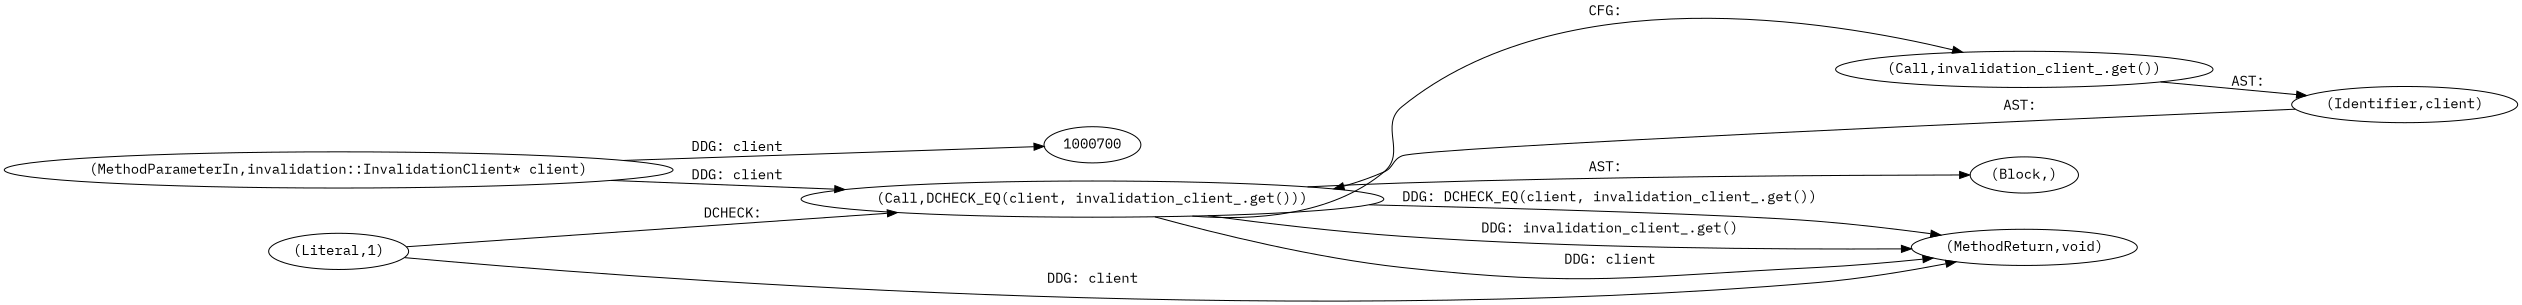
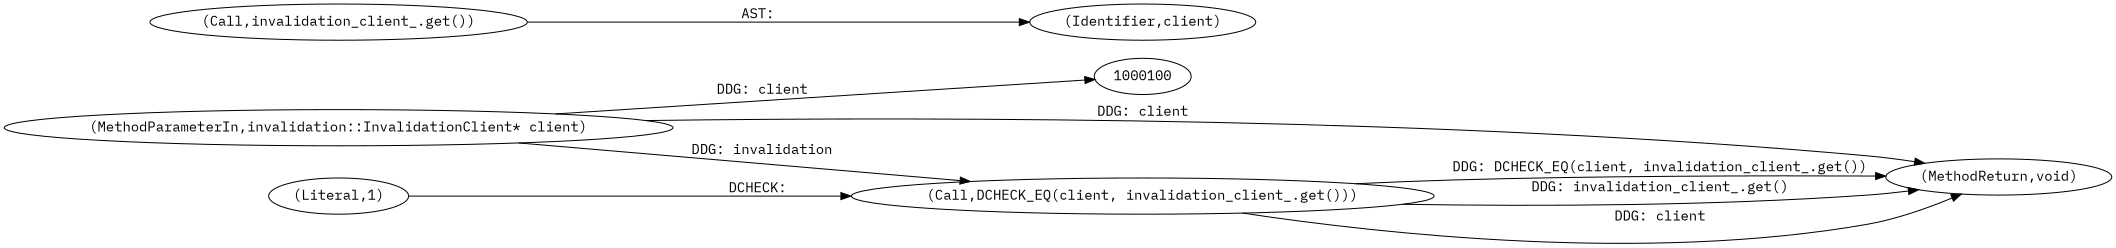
edge "(Call,DCHECK_EQ(client, invalidation_client_.get()))" -> "(Call,invalidation_client_.get())": removed, label "CFG:"
edge "(Identifier,client)" -> "(Call,DCHECK_EQ(client, invalidation_client_.get()))": removed, label "AST:"
node "1000700": label "1000700" -> "1000100"
edge "(MethodParameterIn,invalidation::InvalidationClient* client)" -> "(Call,DCHECK_EQ(client, invalidation_client_.get()))": label "DDG: client" -> "DDG: invalidation"
node "(Block,)": removed
edge "(Literal,1)" -> "(MethodReturn,void)": now "(MethodParameterIn,invalidation::InvalidationClient* client)" -> "(MethodReturn,void)"
